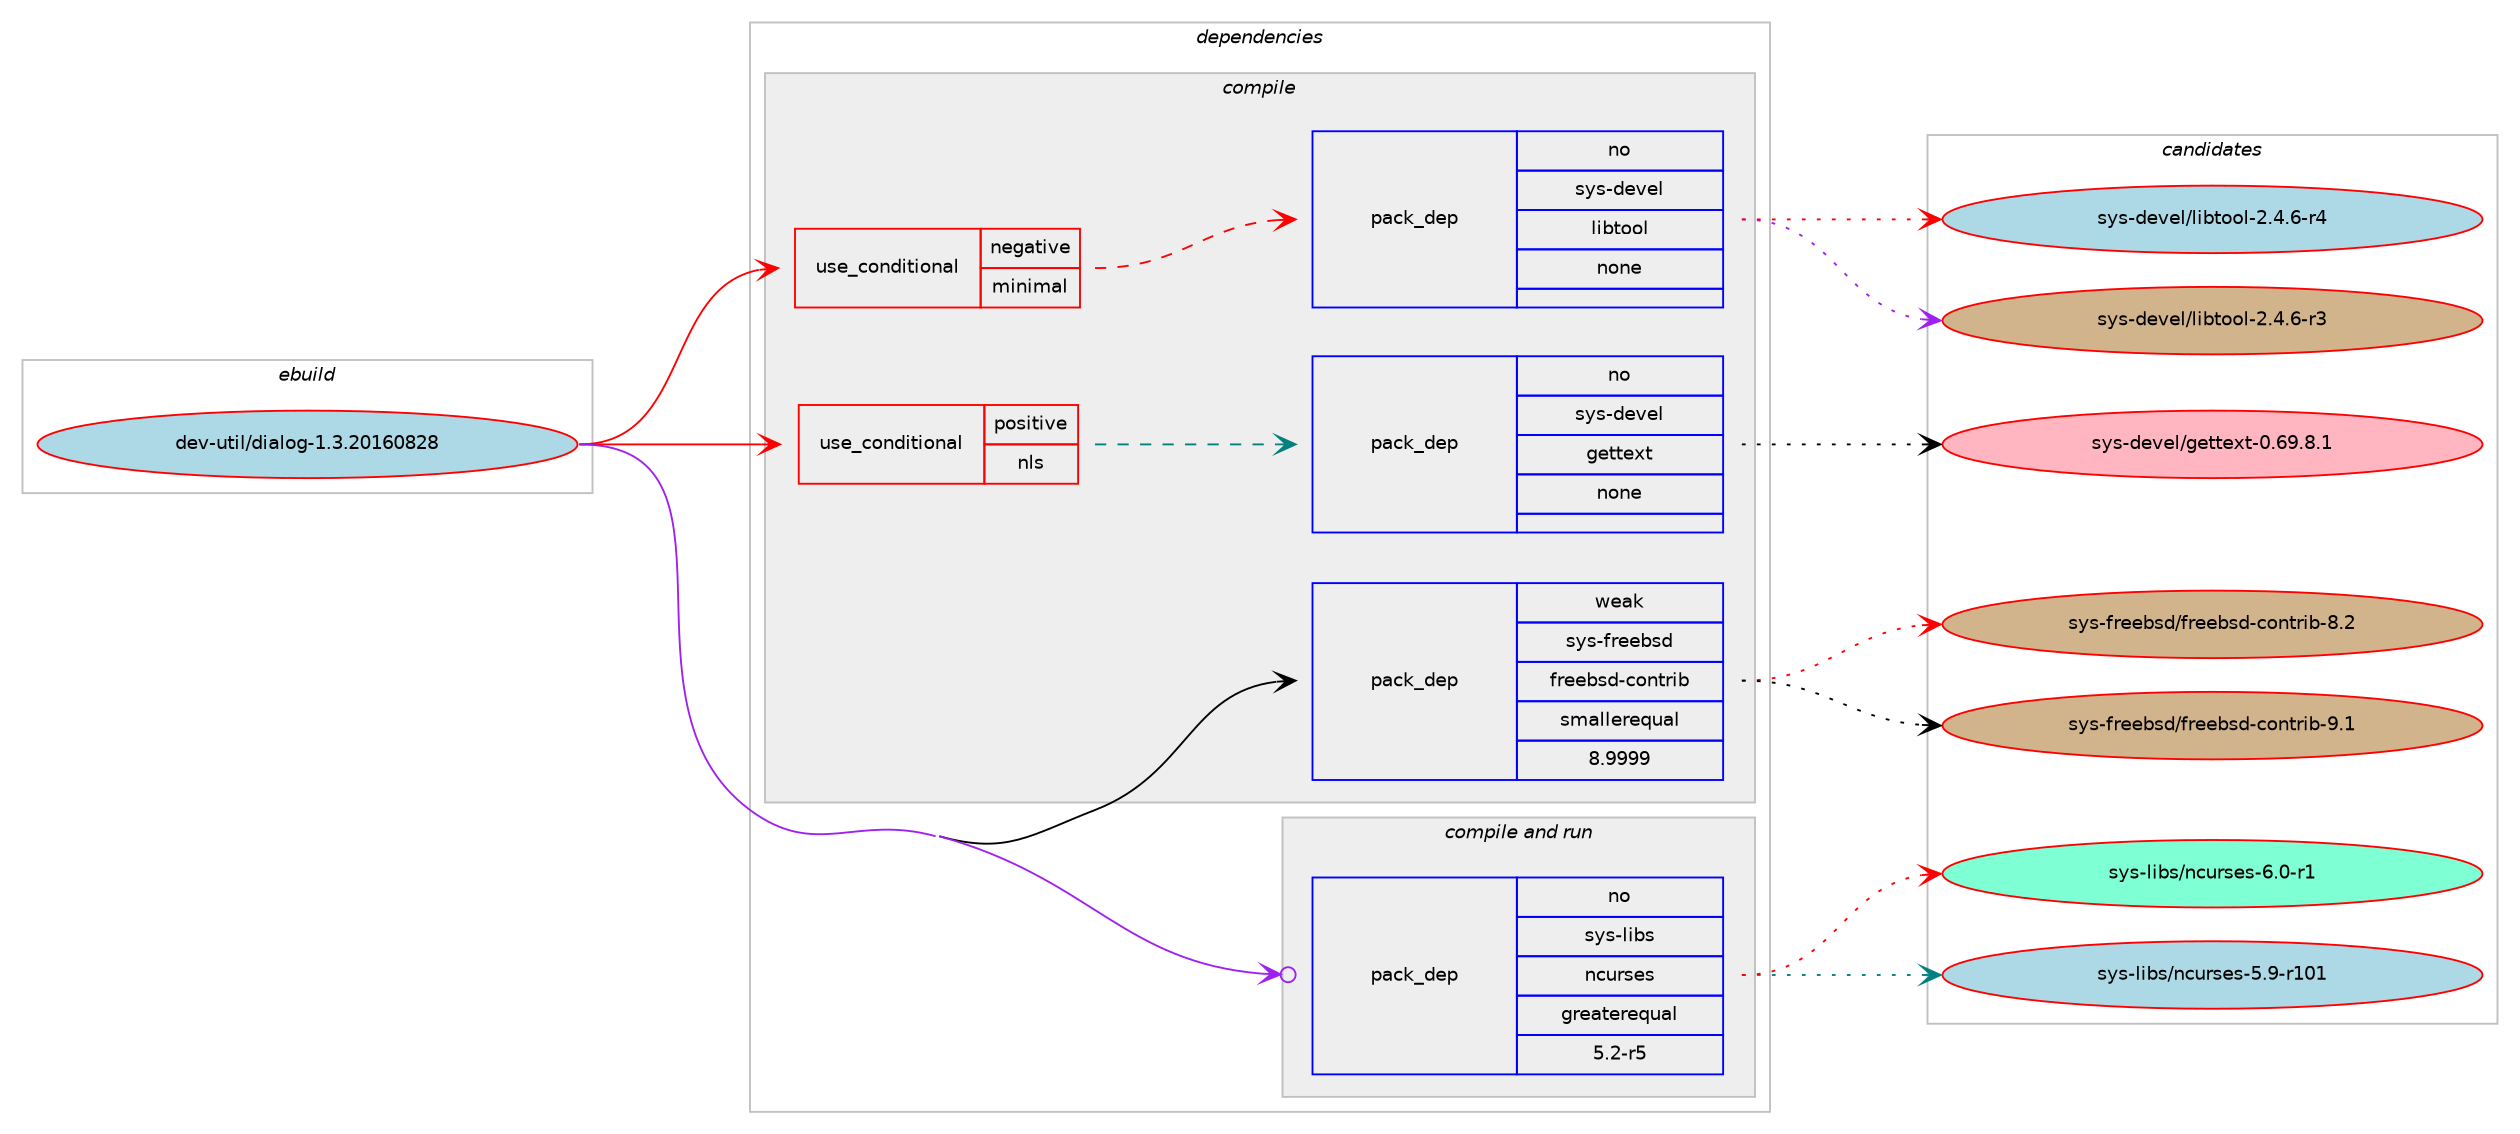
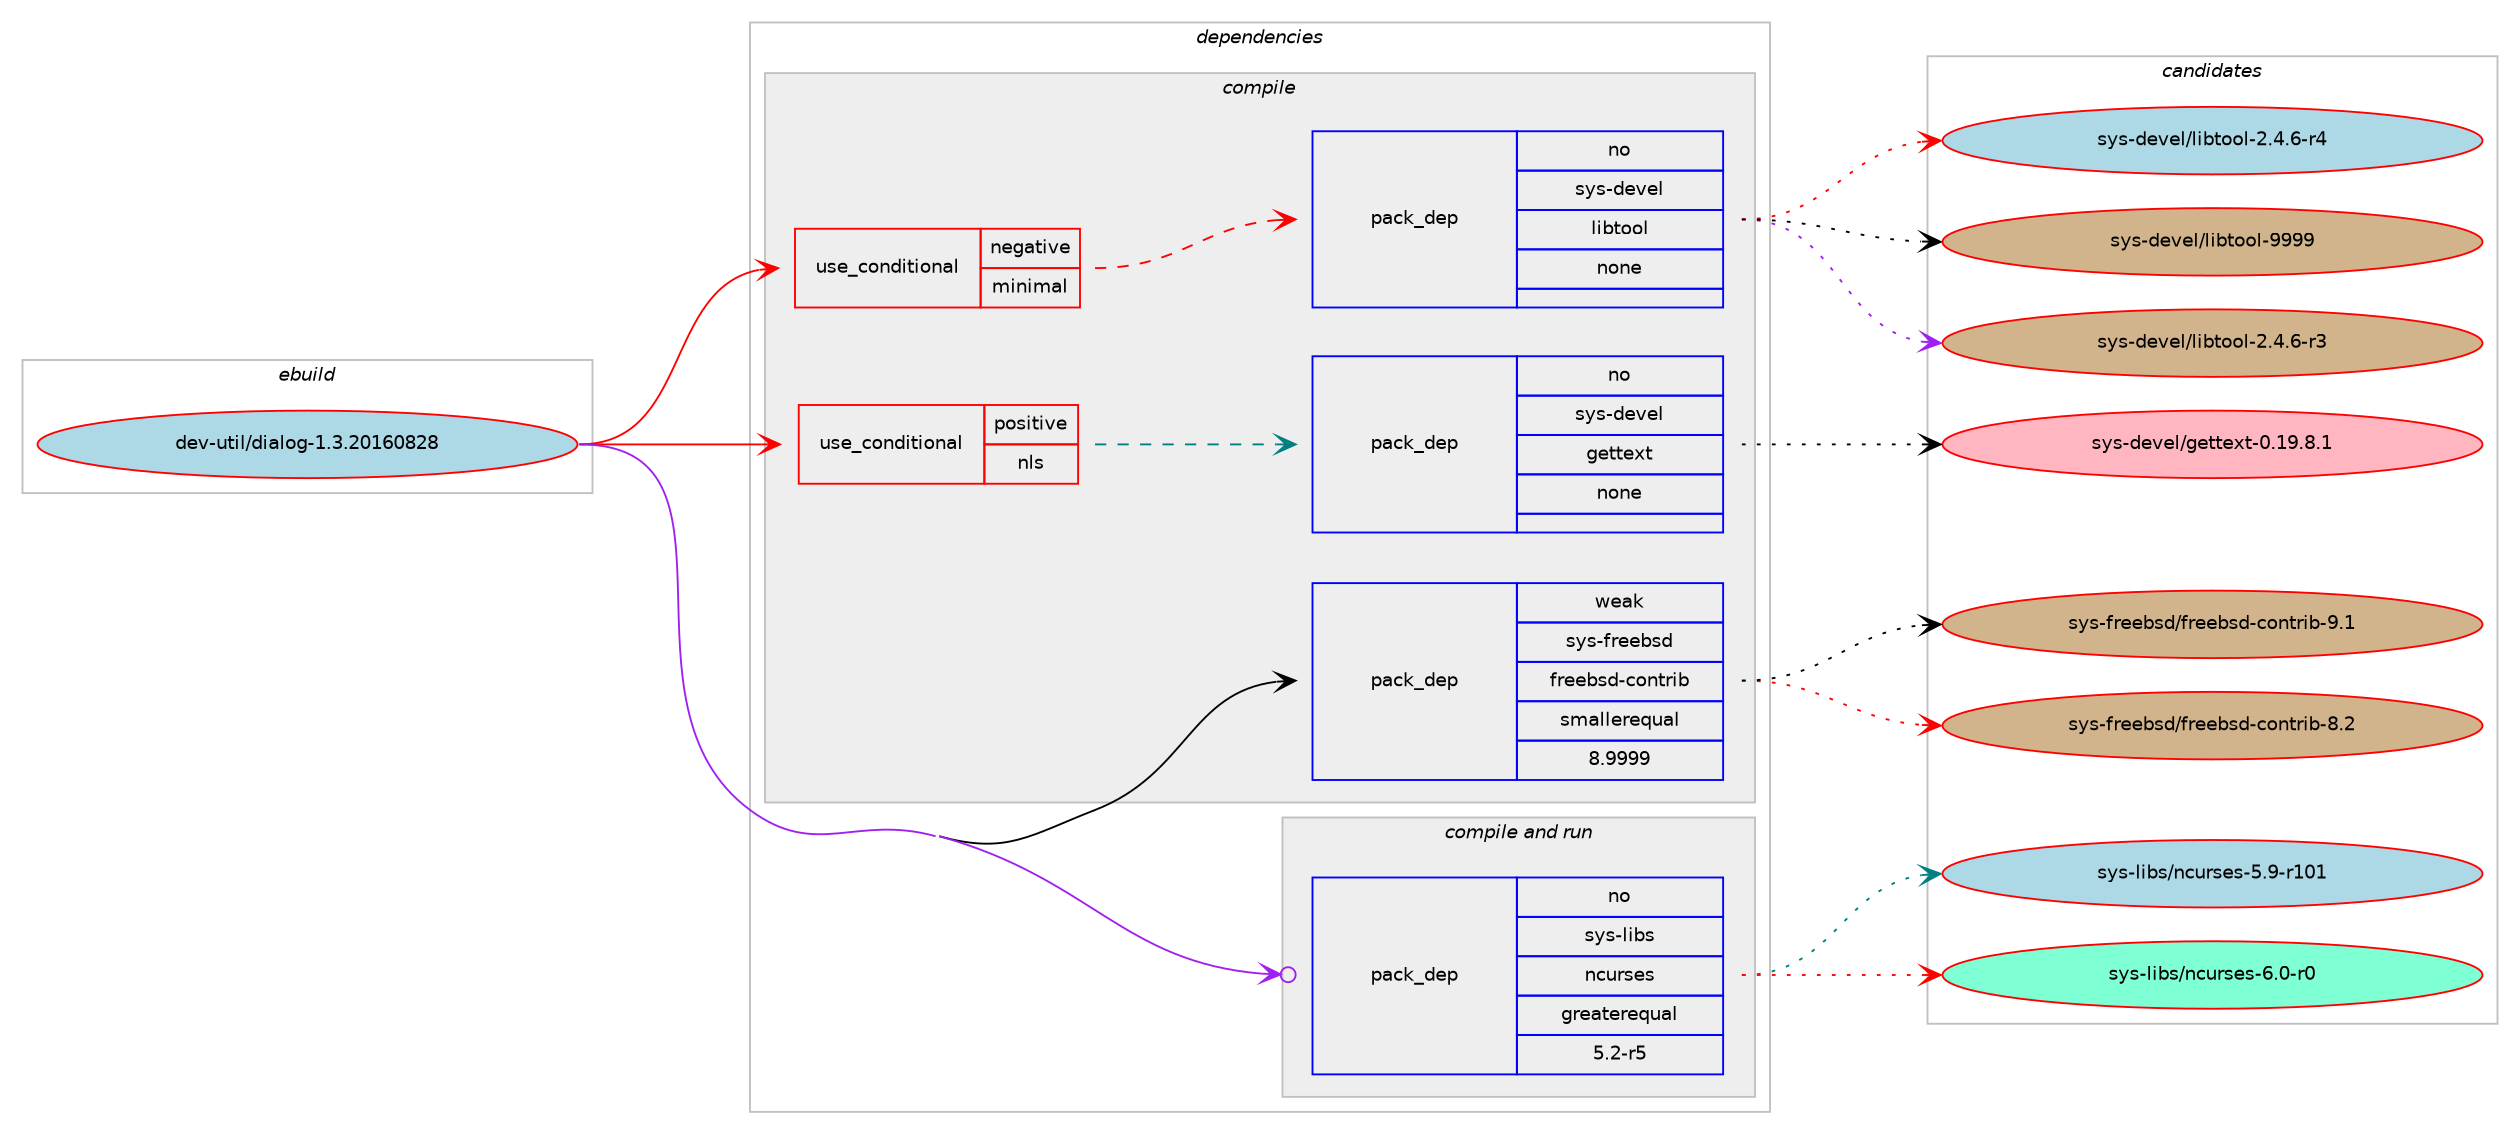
node "sys-devel/libtool-9999": added
node "sys-devel/gettext-0.69.8.1": label "sys-devel/gettext-0.69.8.1" -> "sys-devel/gettext-0.19.8.1"
node "sys-libs/ncurses-6.0-r1": label "sys-libs/ncurses-6.0-r1" -> "sys-libs/ncurses-6.0-r0"
